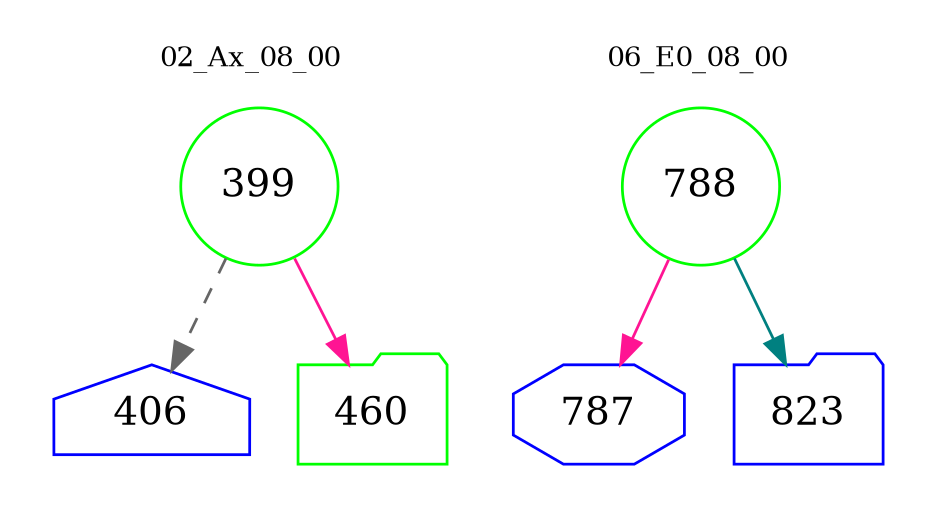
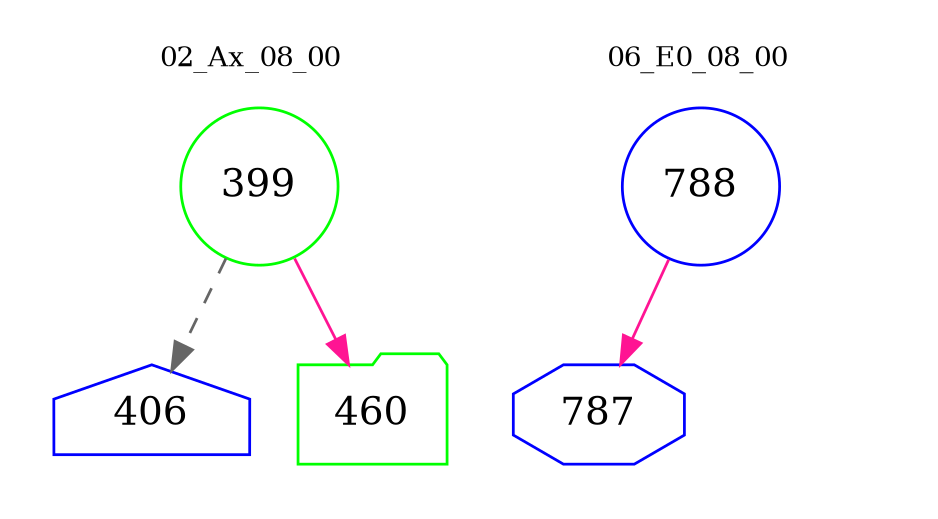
node "788": color green -> blue
node "823": removed
